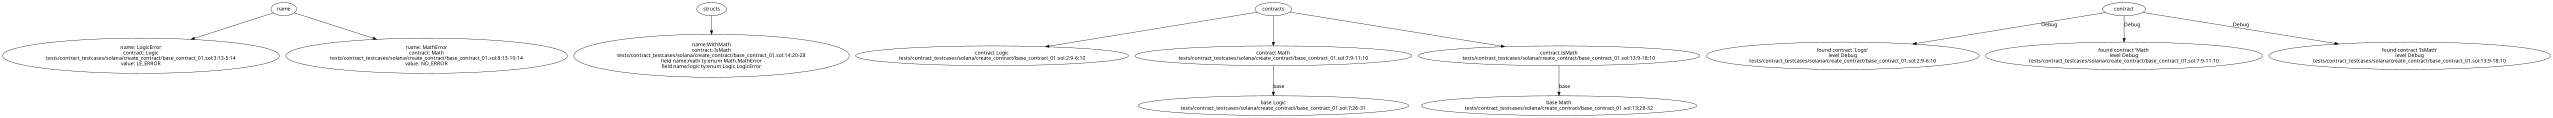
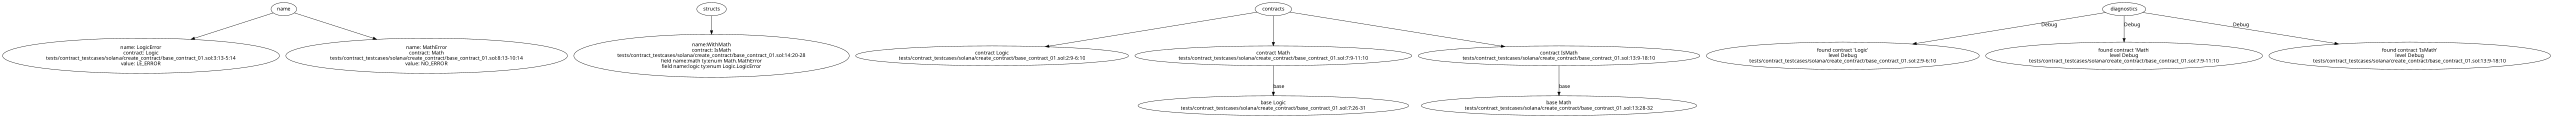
node "contract": label "contract" -> "diagnostics"
